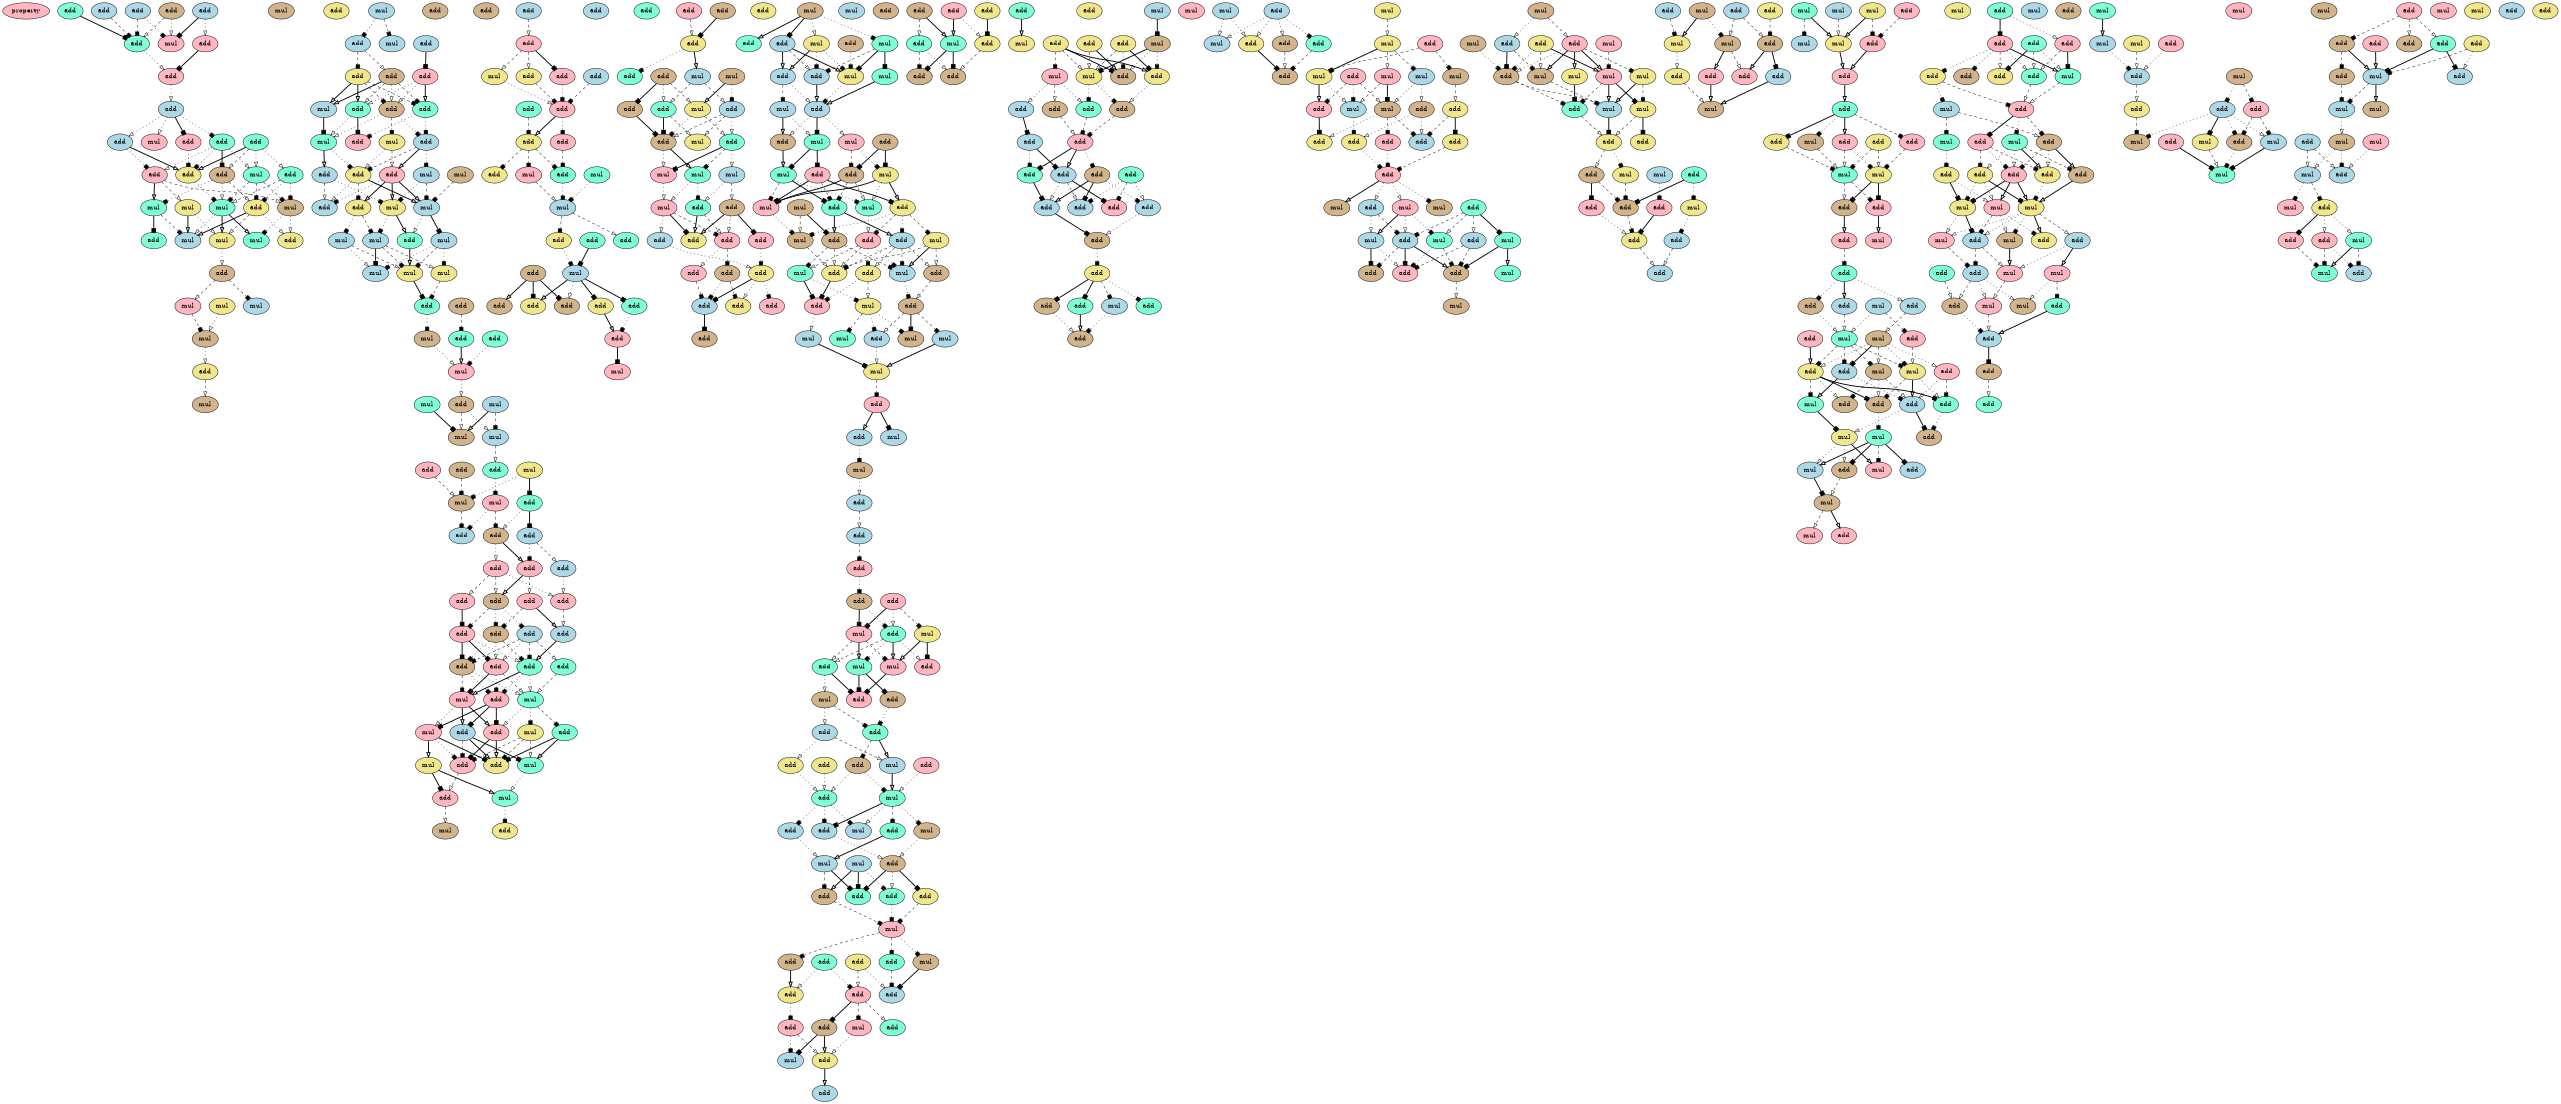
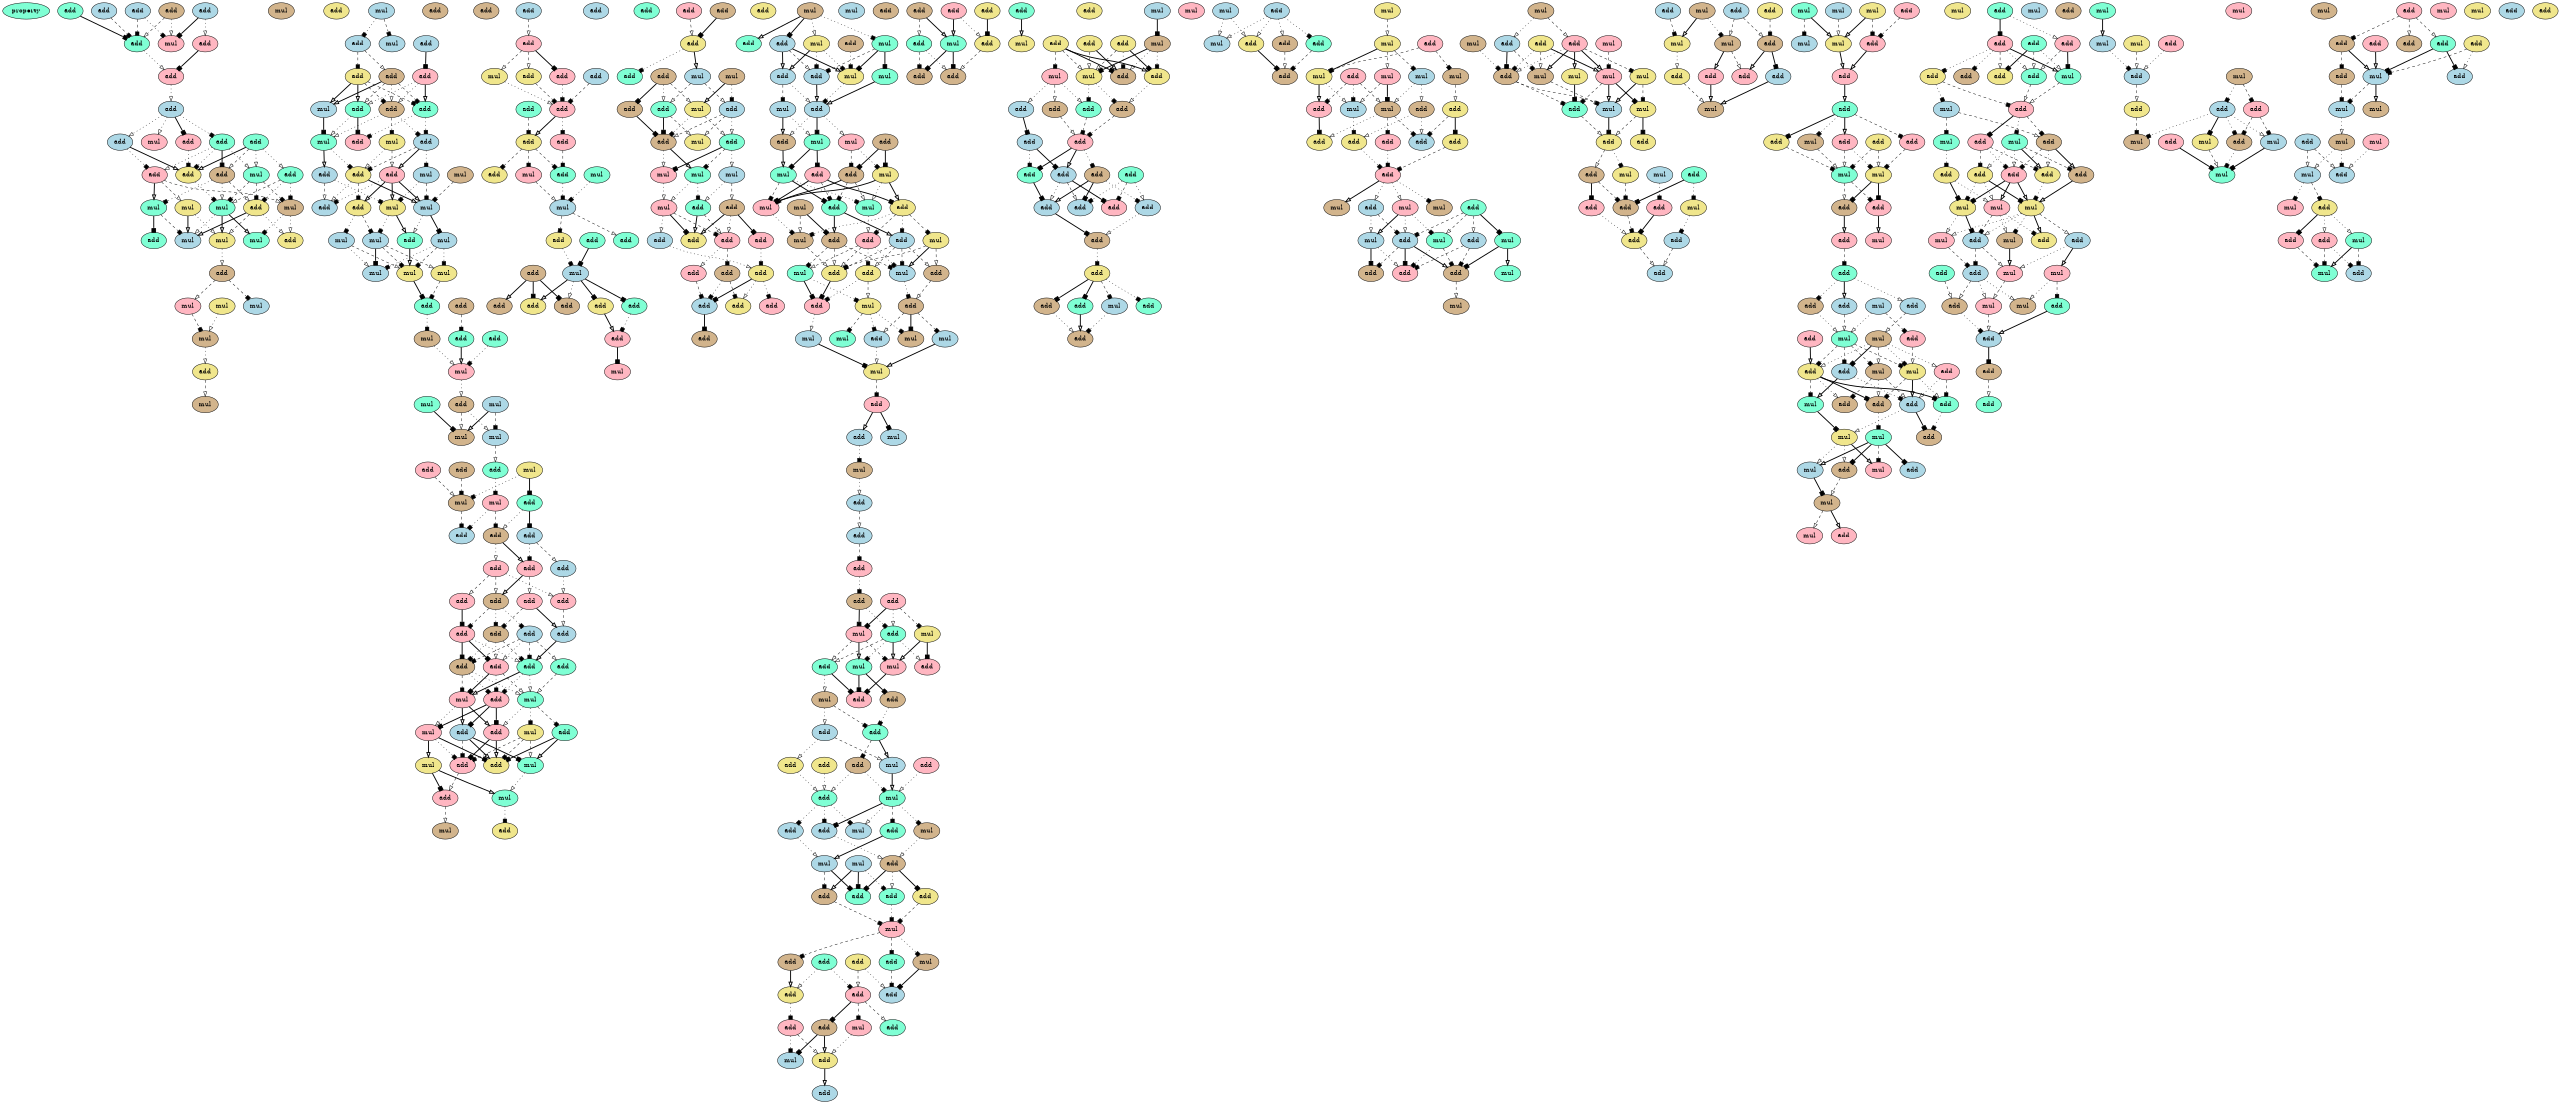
node "property": fillcolor lightpink -> aquamarine
